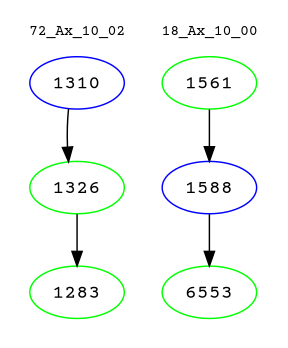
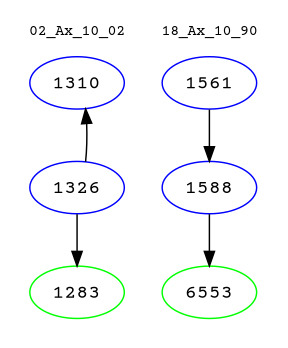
cluster "72_Ax_10_02": label "72_Ax_10_02" -> "02_Ax_10_02"
cluster "18_Ax_10_00": label "18_Ax_10_00" -> "18_Ax_10_90"
node "1561": color green -> blue
edge "1310" -> "1326": reversed
node "1326": color green -> blue
